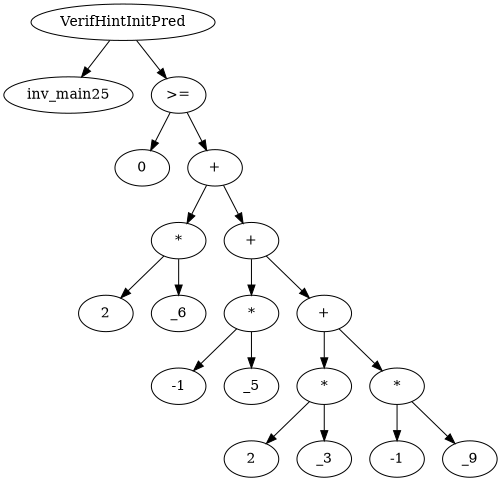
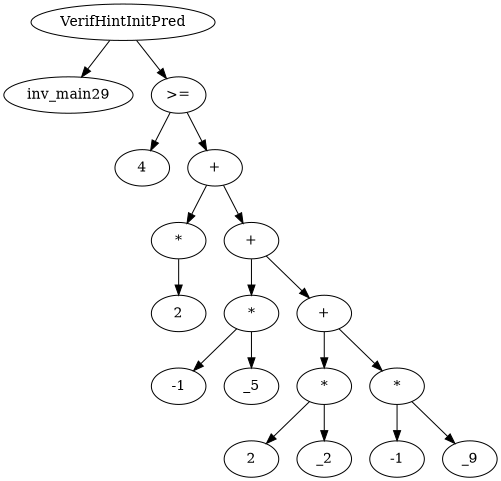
node "inv_main25": label "inv_main25" -> "inv_main29"
node "0": label "0" -> "4"
node "_6": removed
node "_3": label "_3" -> "_2"
